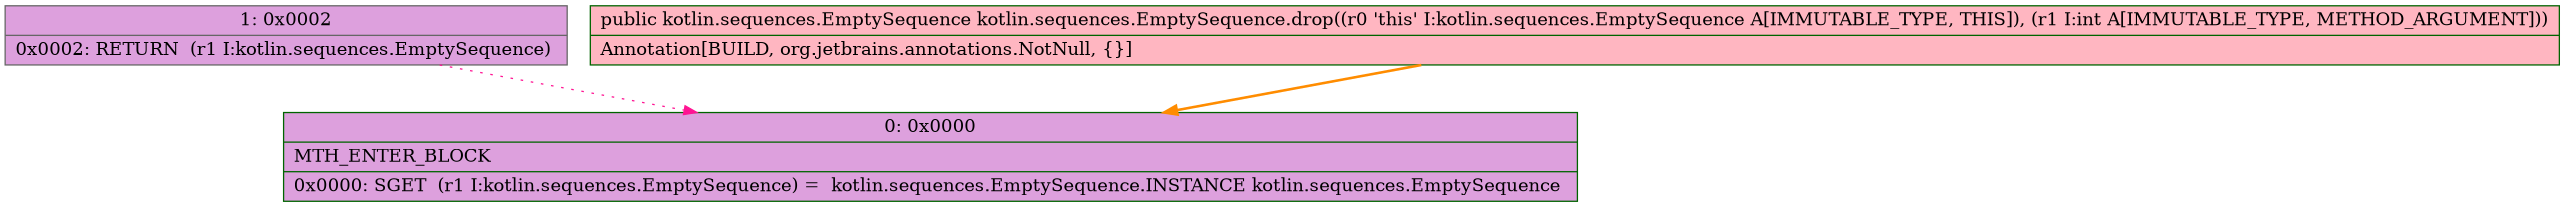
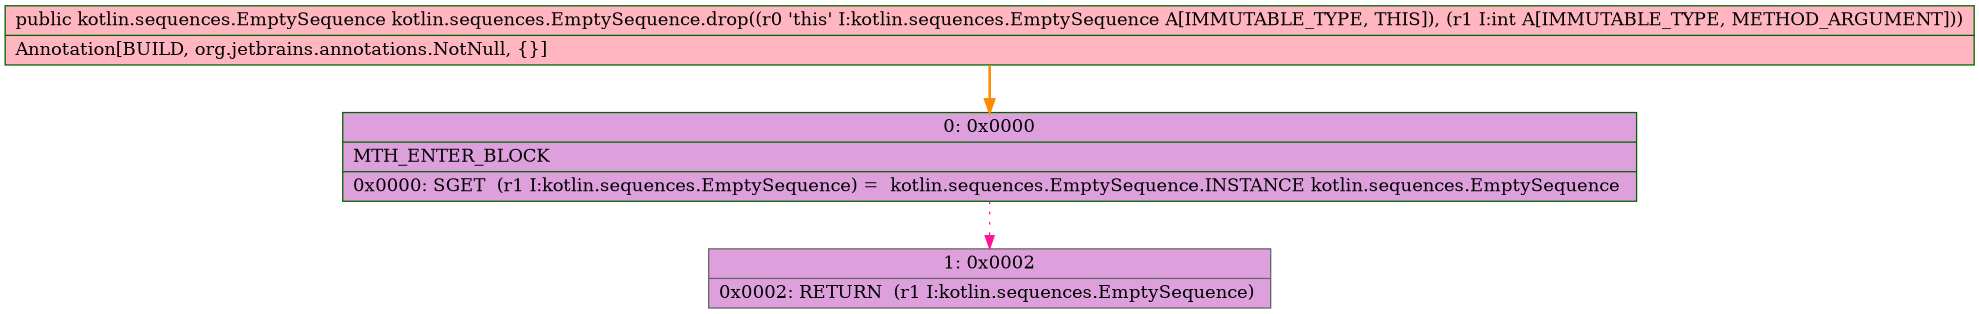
edge "1: 0x0002" -> "0: 0x0000": reversed
